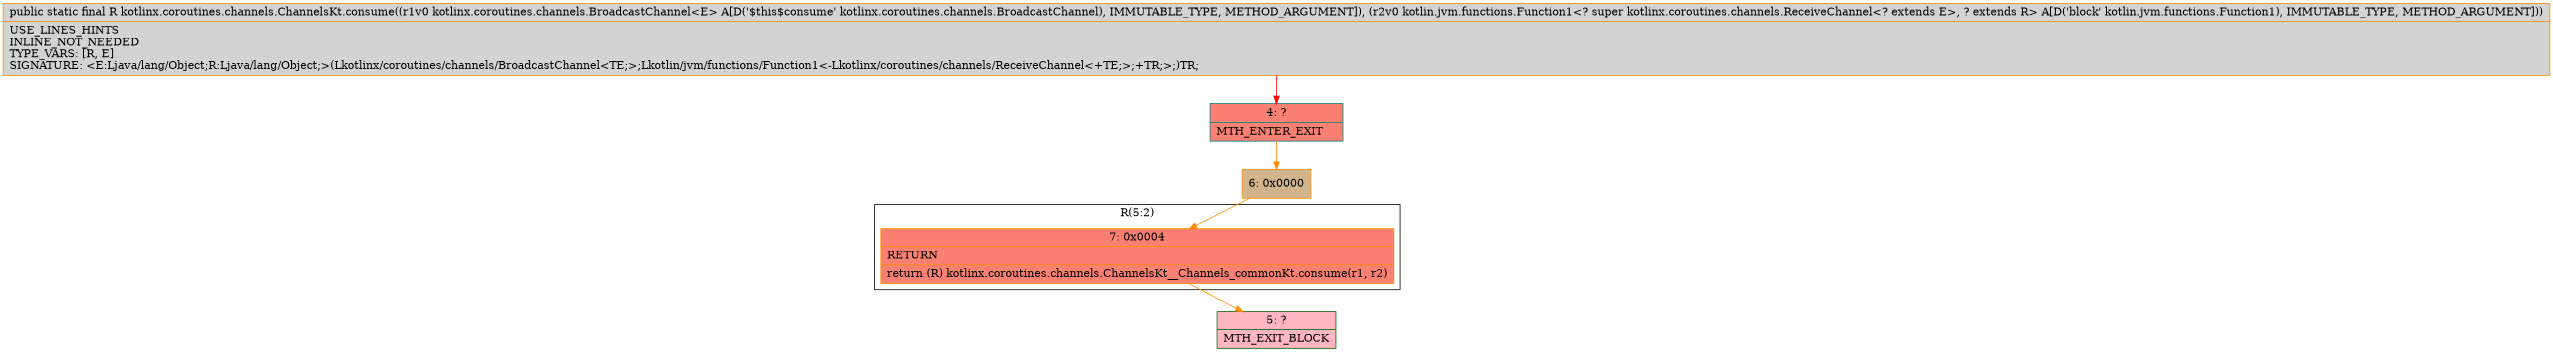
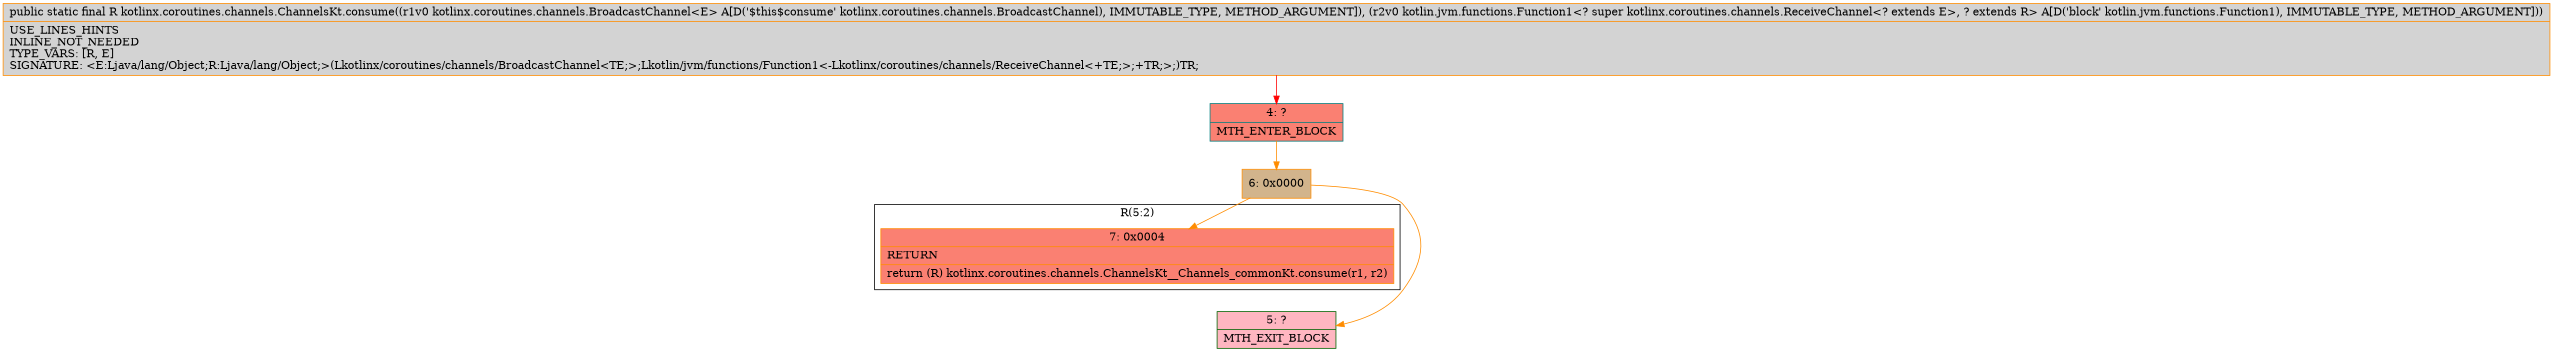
node "4: ?": text "MTH_ENTER_EXIT" -> "MTH_ENTER_BLOCK"
edge "7: 0x0004" -> "5: ?": now "6: 0x0000" -> "5: ?"
